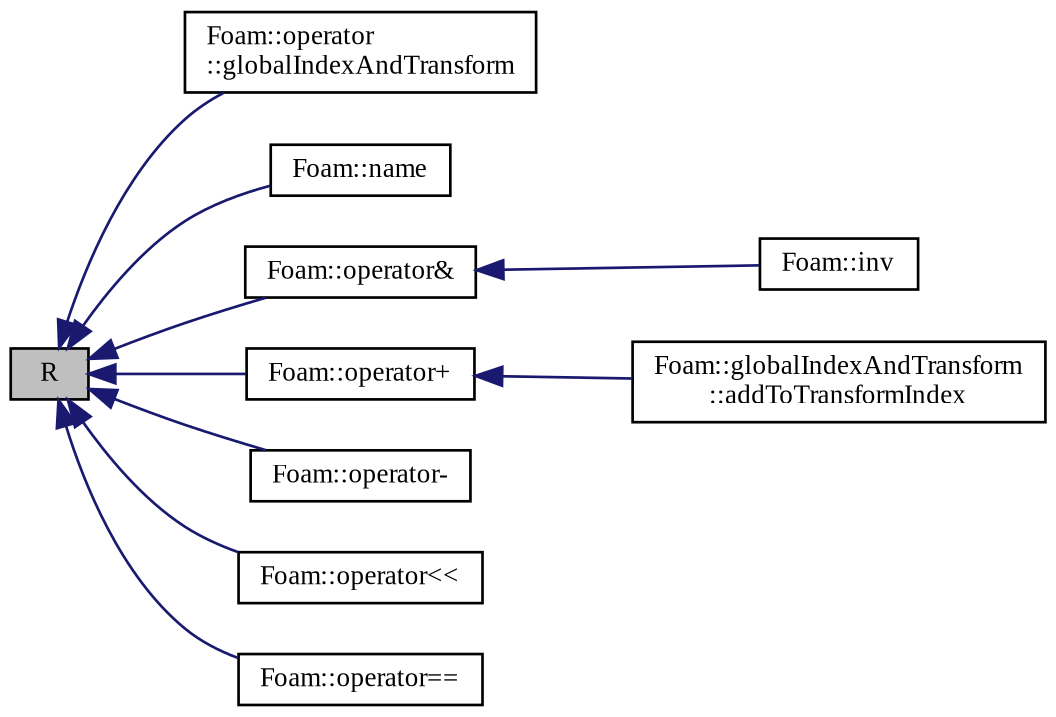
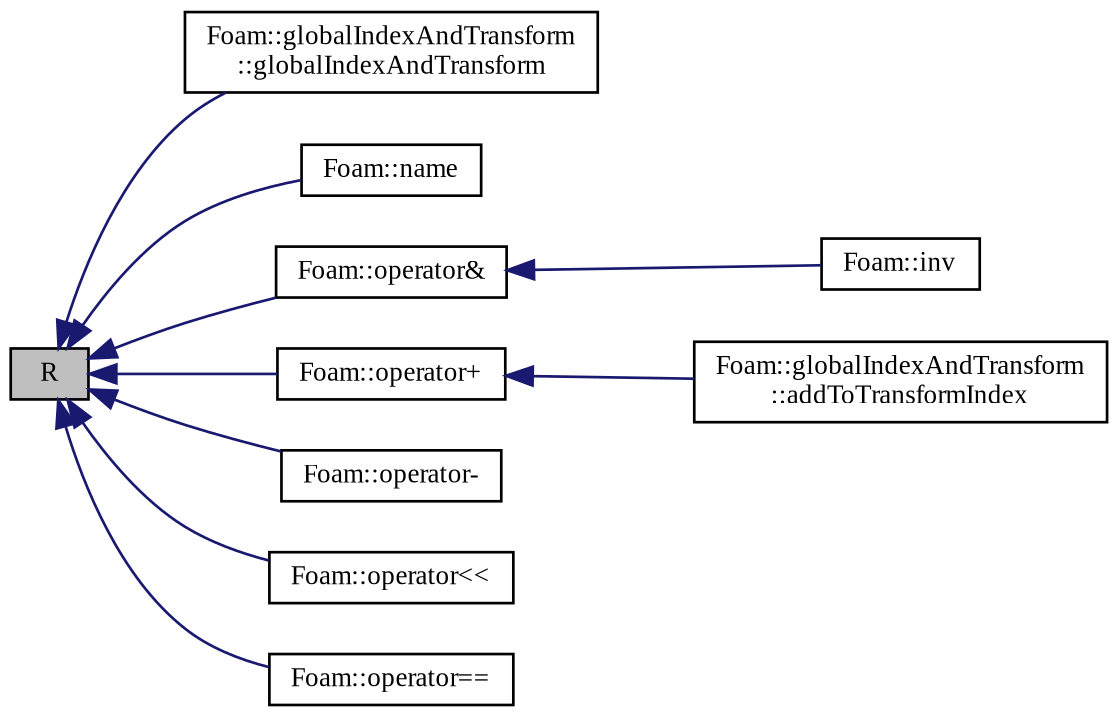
node "Foam::operator ::globalIndexAndTransform": label "Foam::operator ::globalIndexAndTransform" -> "Foam::globalIndexAndTransform ::globalIndexAndTransform"
